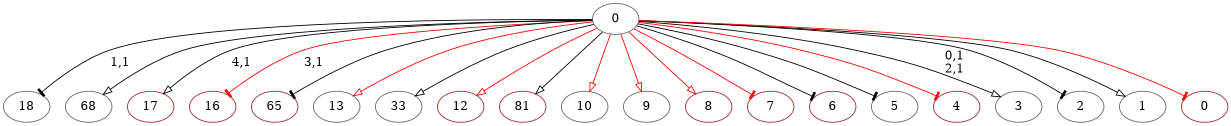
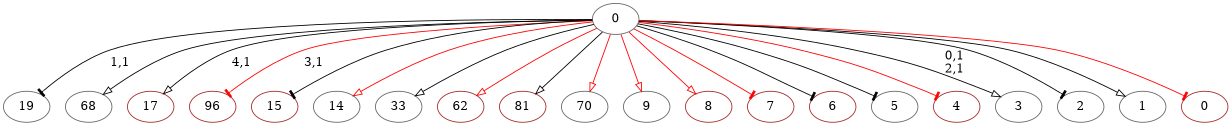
node "18": label "18" -> "19"
node "16": label "16" -> "96"
node "65": label "65" -> "15"
node "13": label "13" -> "14"
node "12": label "12" -> "62"
node "10": label "10" -> "70"
